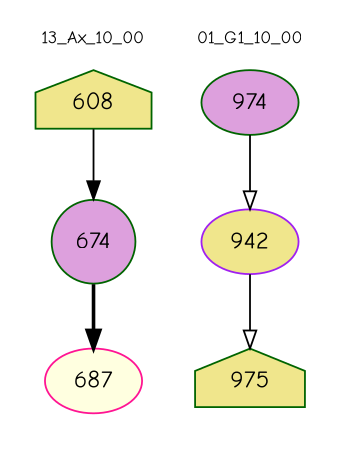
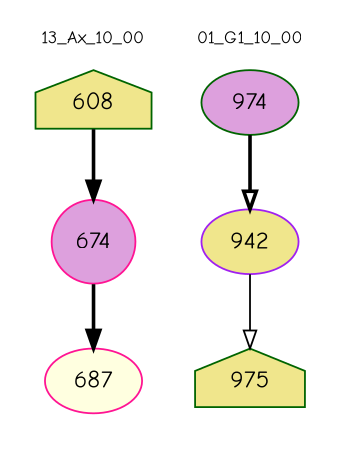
edge "608" -> "674": style solid -> bold
edge "974" -> "942": style solid -> bold
node "674": color darkgreen -> deeppink
